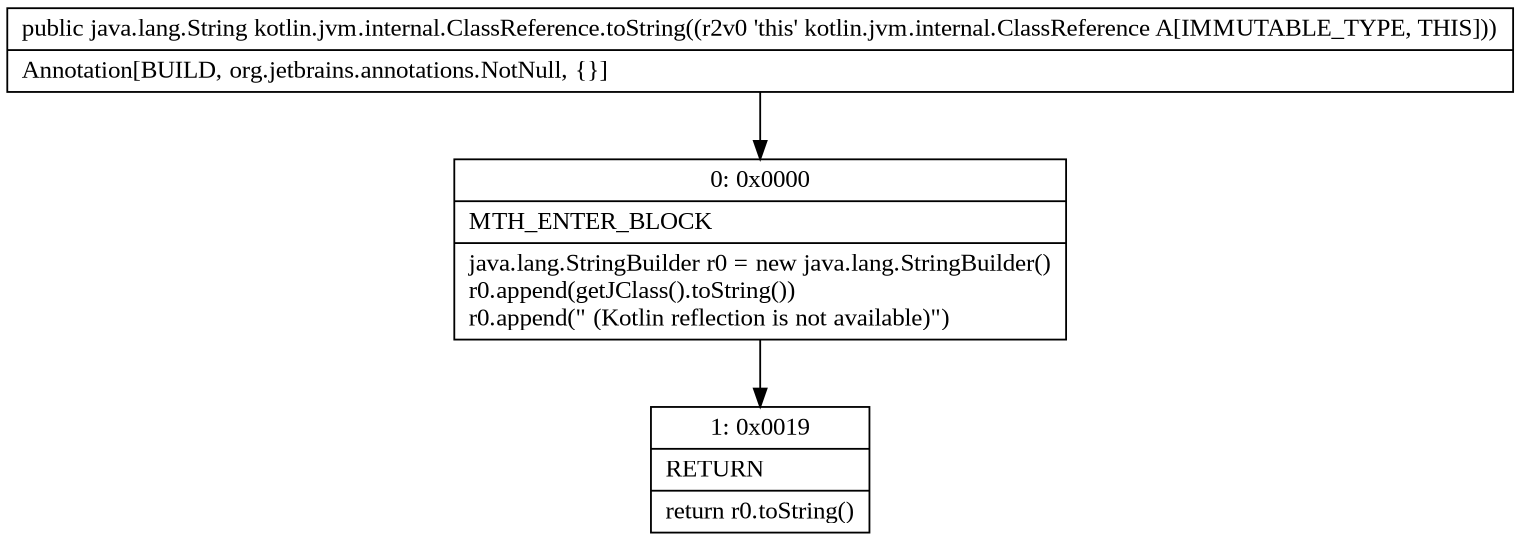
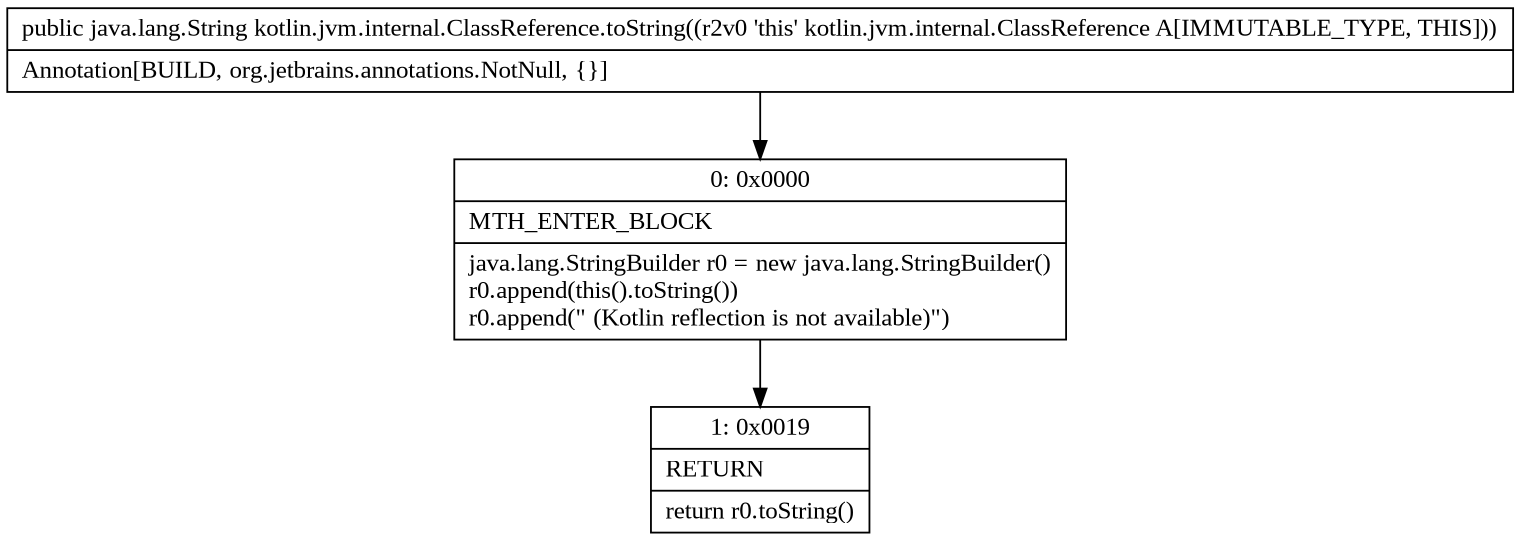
node "0: 0x0000": text "r0.append(getJClass().toString())" -> "r0.append(this().toString())"
